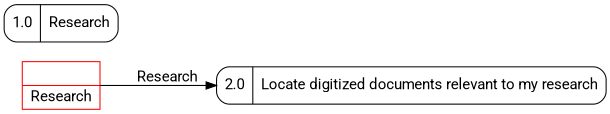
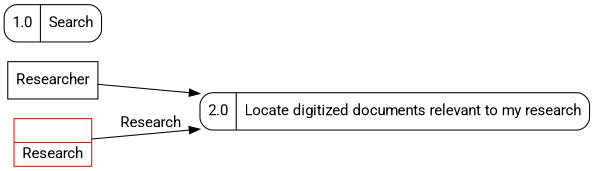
node "1.0": text "Research" -> "Search"
node "Researcher": added
